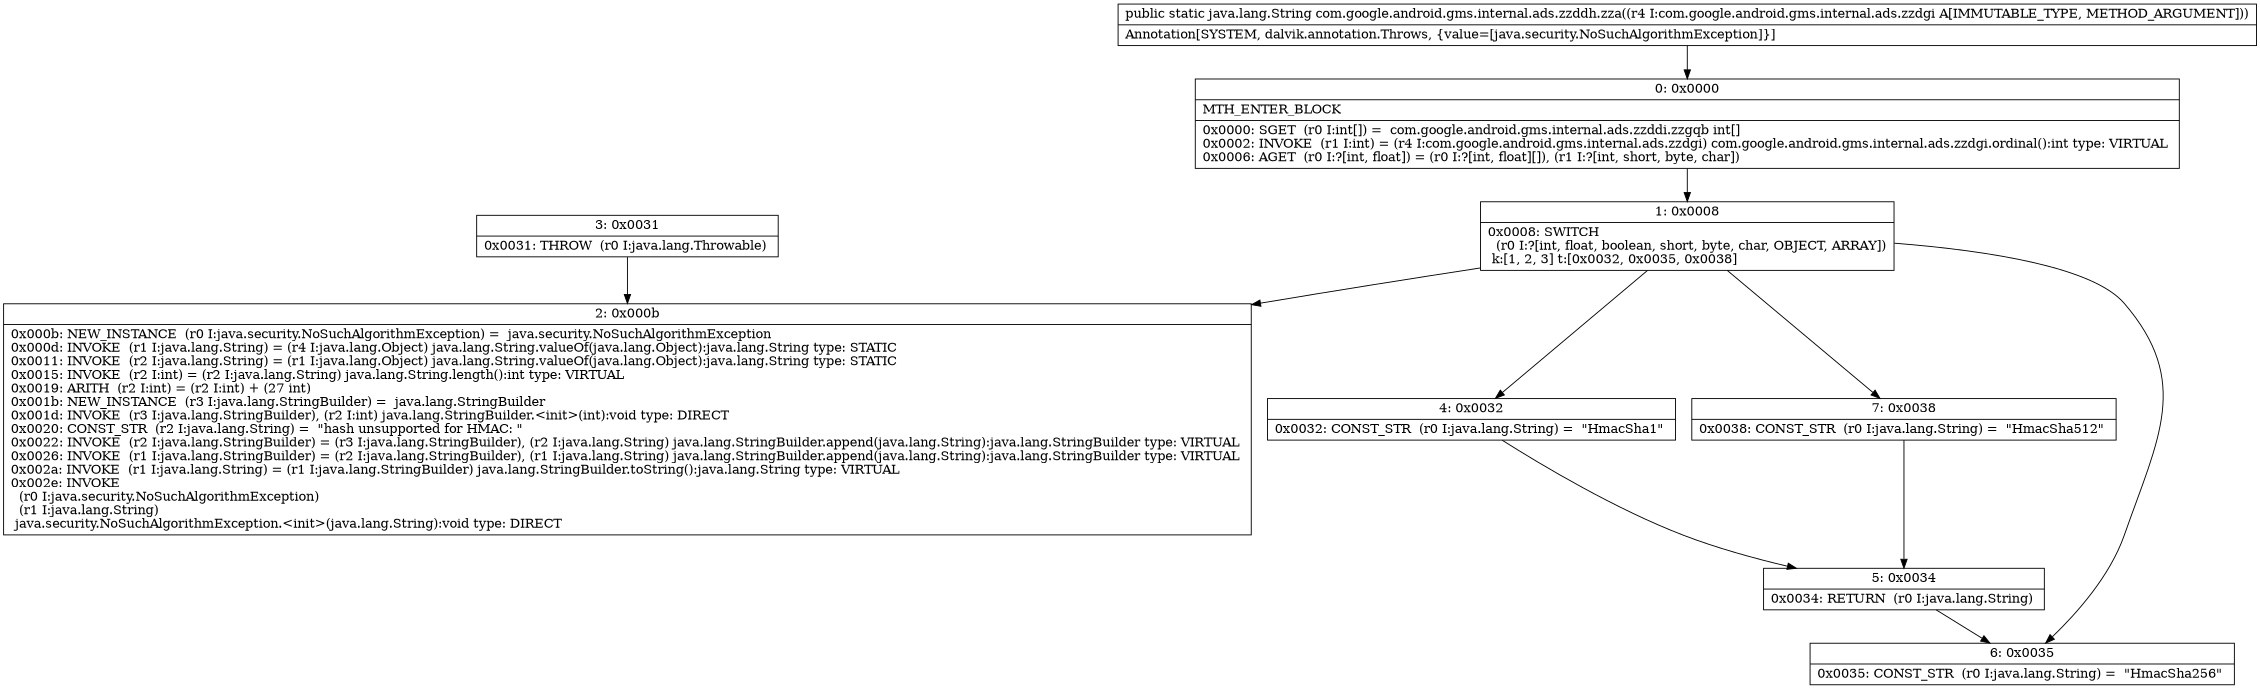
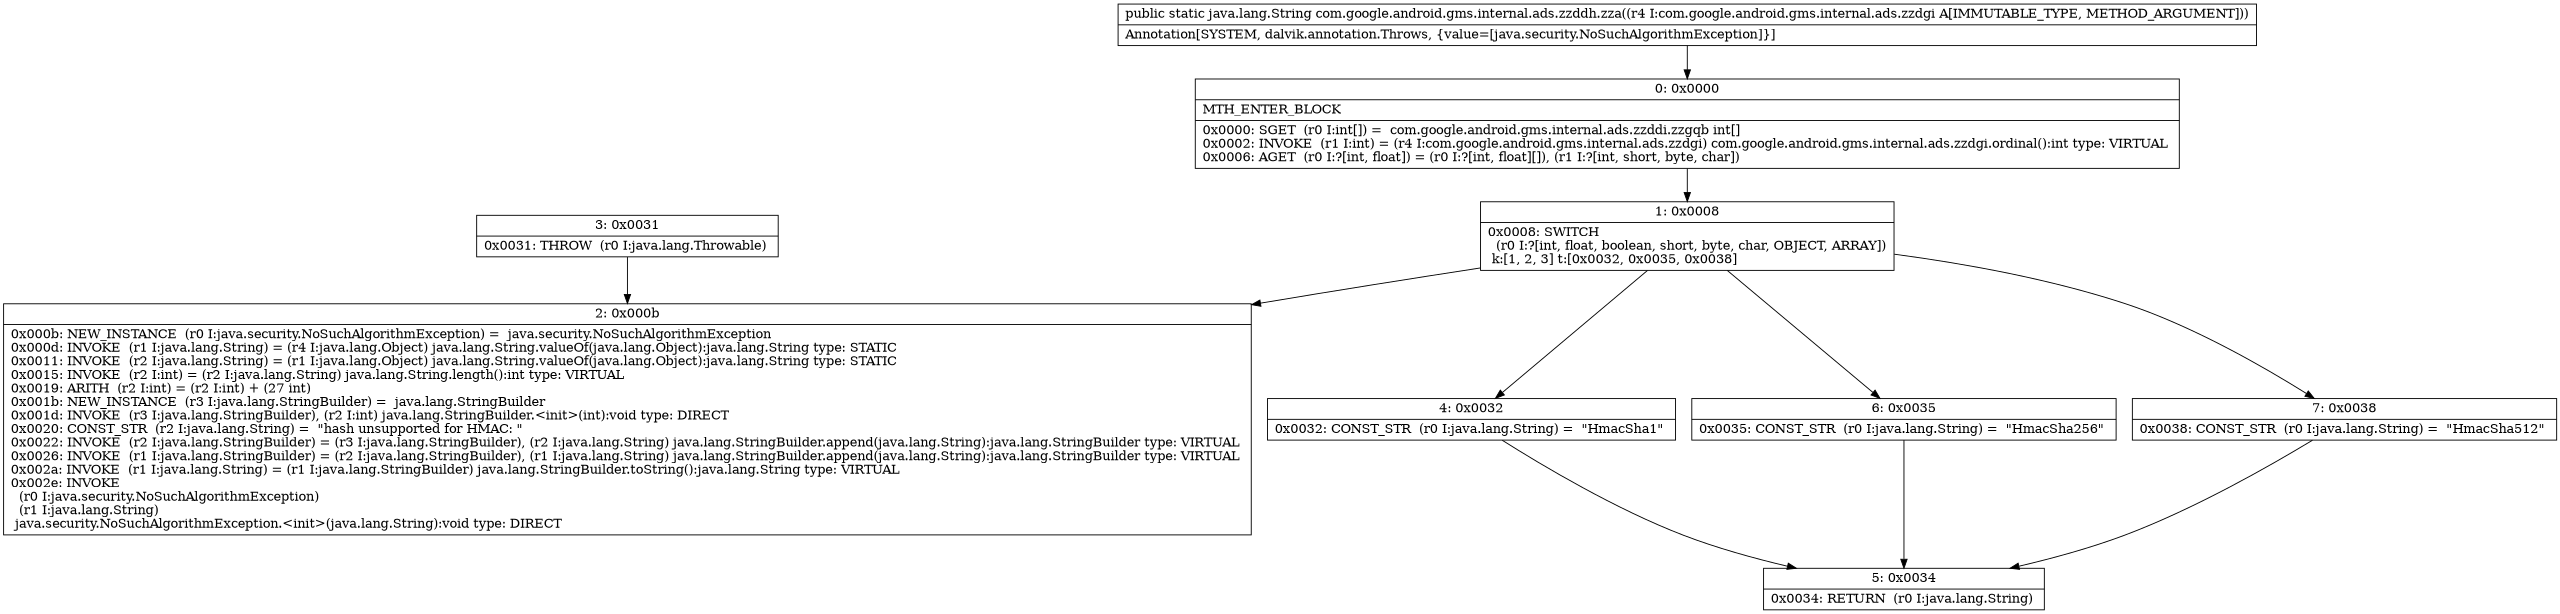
edge "5: 0x0034" -> "6: 0x0035": reversed
